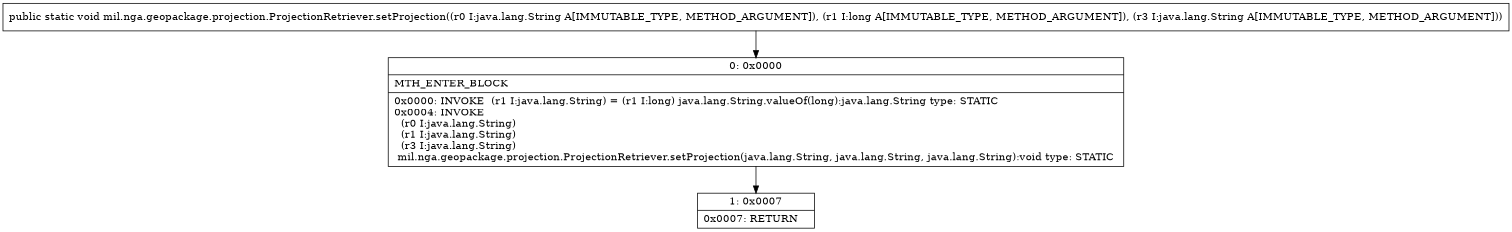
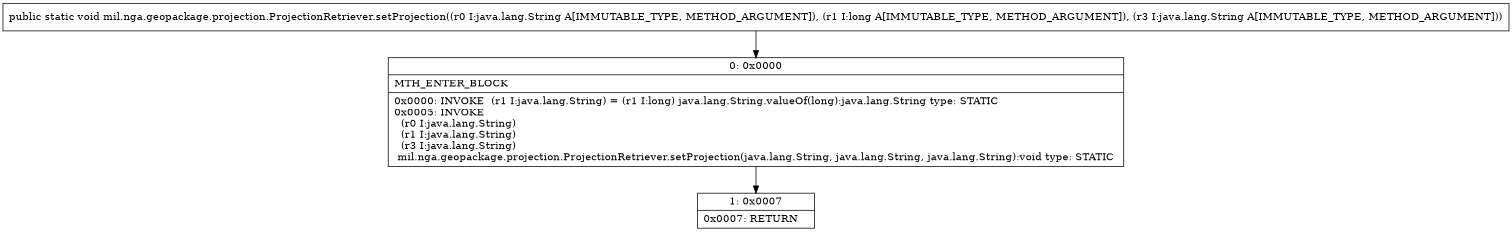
node "0: 0x0000": text "0x0004: INVOKE" -> "0x0005: INVOKE"
